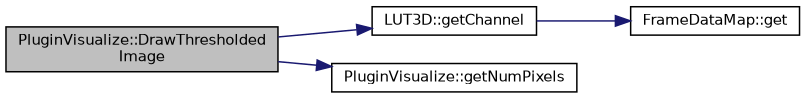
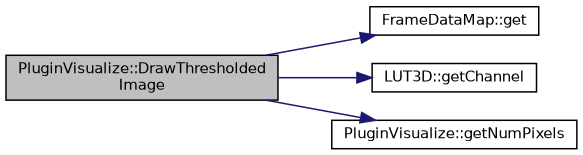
edge "LUT3D::getChannel" -> "FrameDataMap::get": now "PluginVisualize::DrawThresholded Image" -> "FrameDataMap::get"
